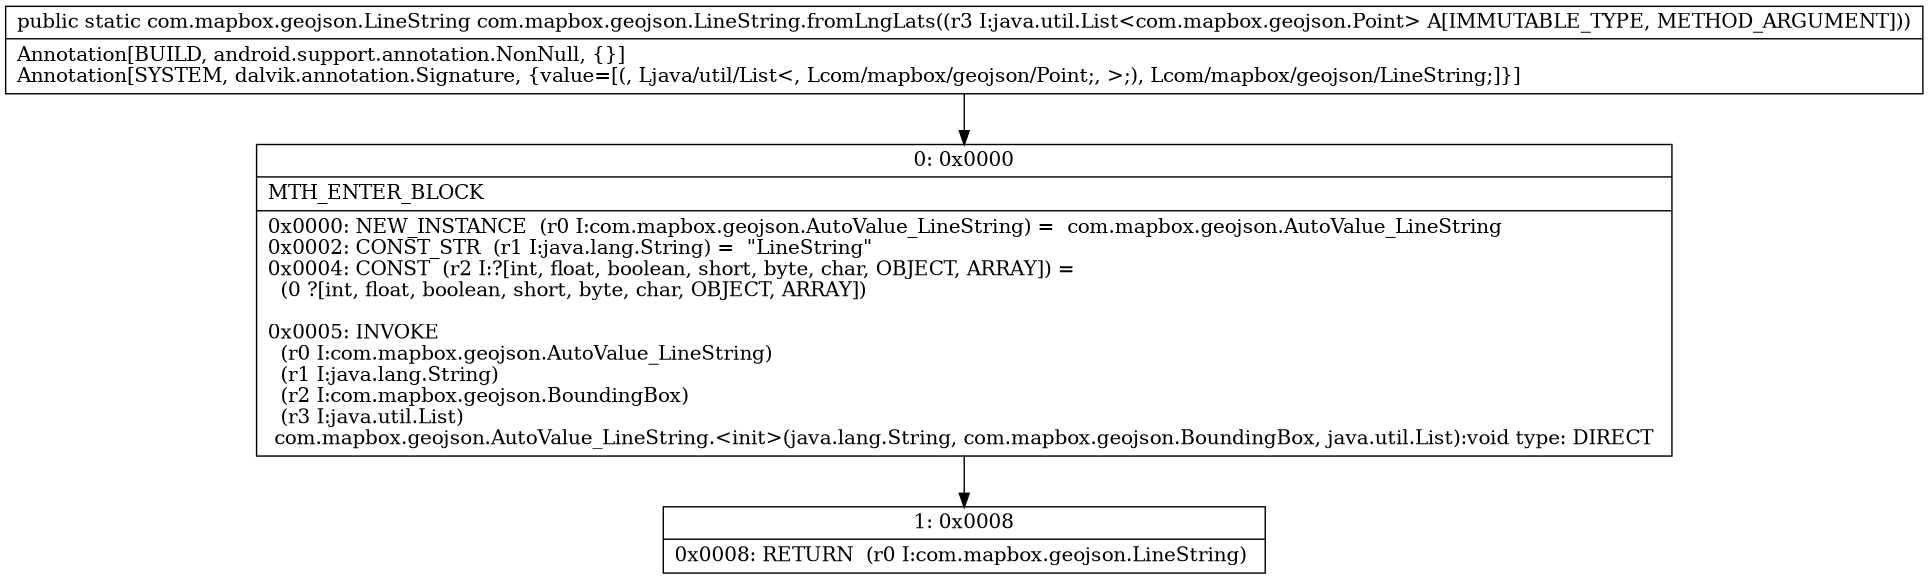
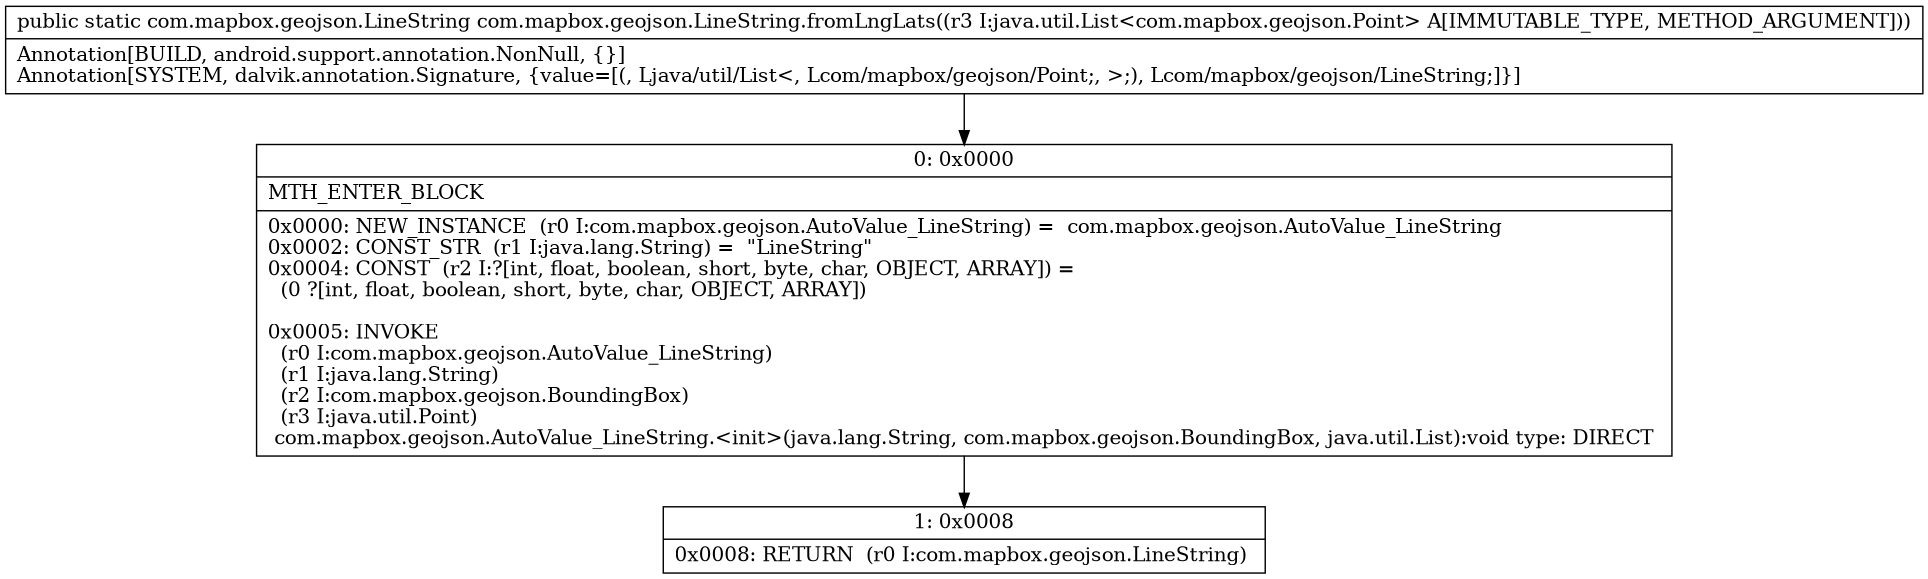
node "0: 0x0000": text "(r3 I:java.util.List)" -> "(r3 I:java.util.Point)"
